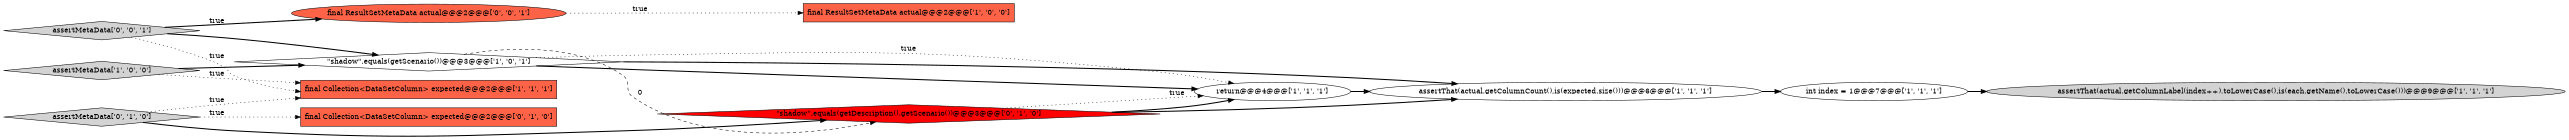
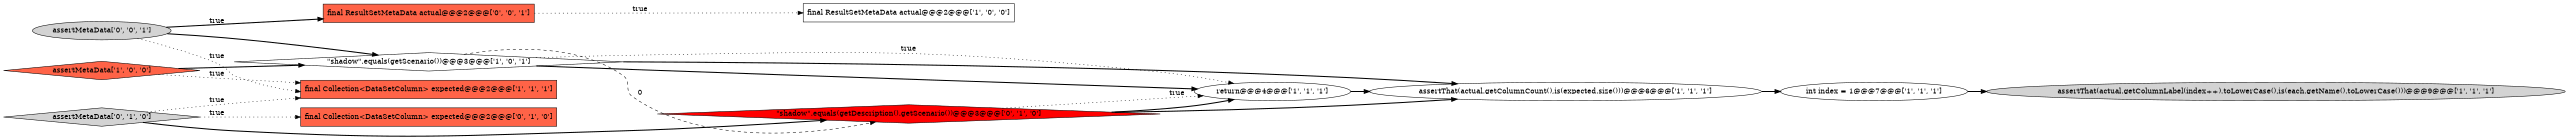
node "final ResultSetMetaData actual@@@2@@@['0', '0', '1']": shape ellipse -> box
node "final ResultSetMetaData actual@@@2@@@['1', '0', '0']": fillcolor tomato -> white
node "assertMetaData['0', '0', '1']": shape diamond -> ellipse
node "assertMetaData['1', '0', '0']": fillcolor lightgray -> tomato
